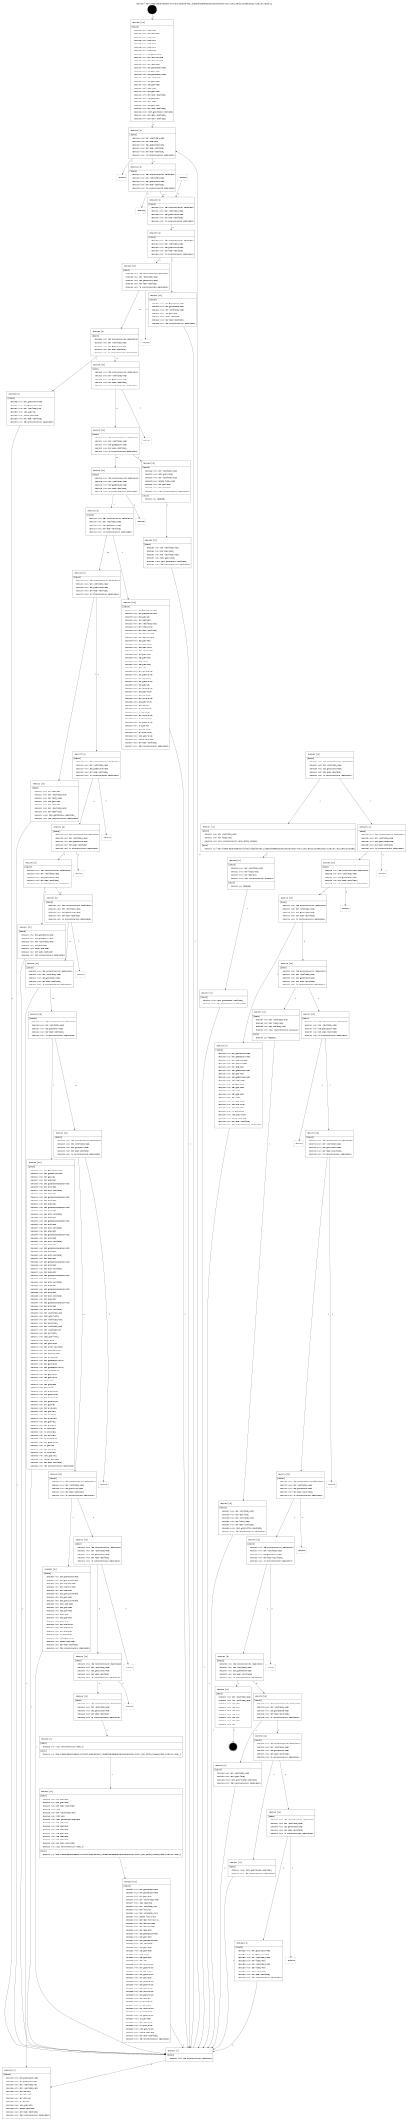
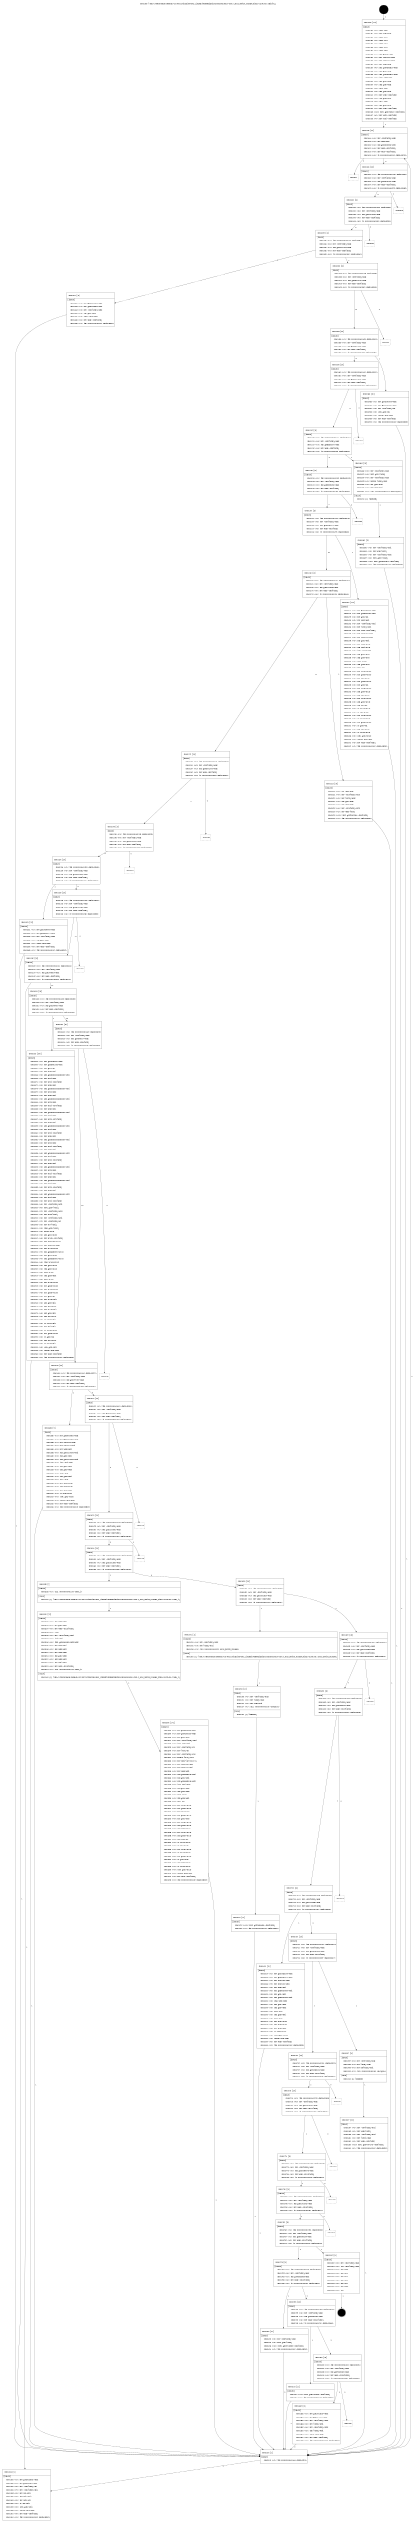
edge "0x4020e3" -> "0x401480 [28]": reversed
edge "0x401694 [28]" -> "0x4016b0 [28]": added, label "8"
